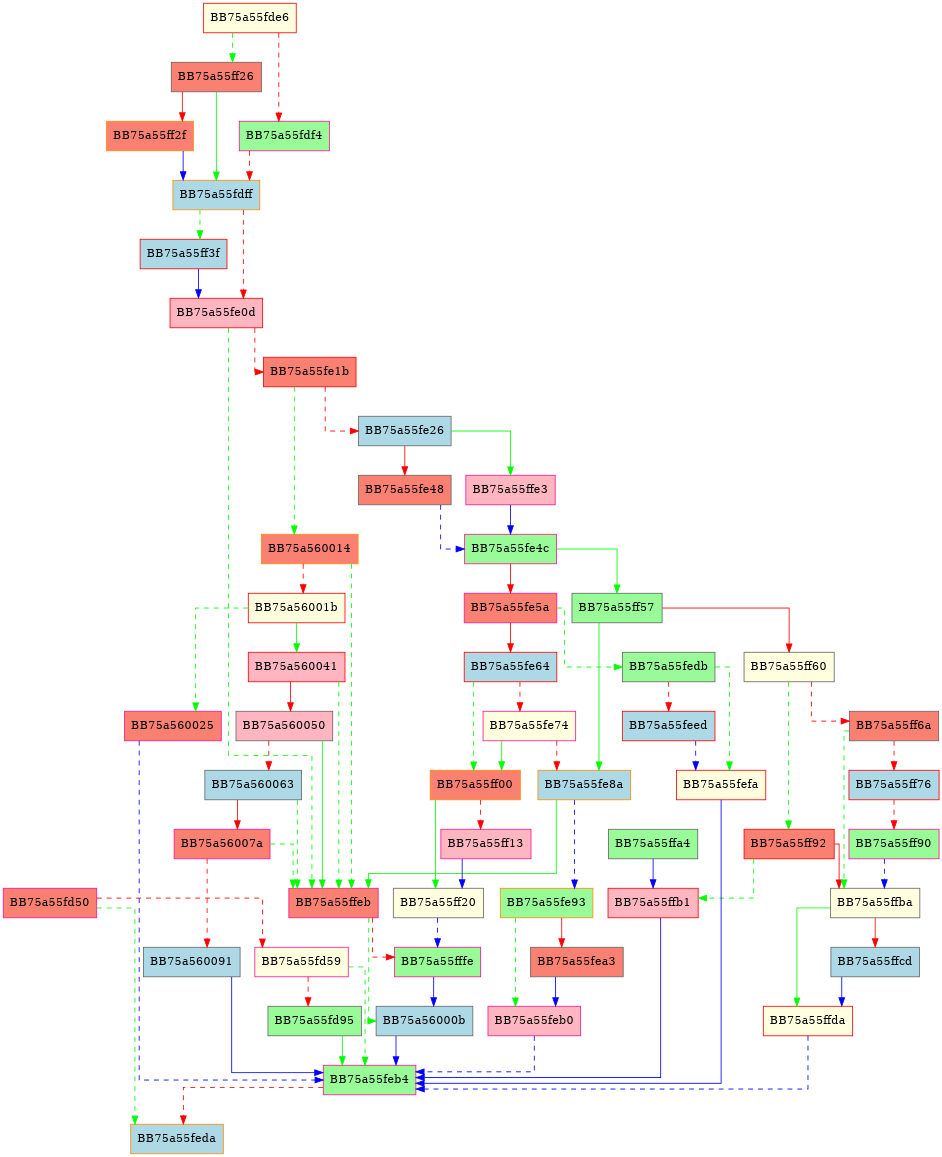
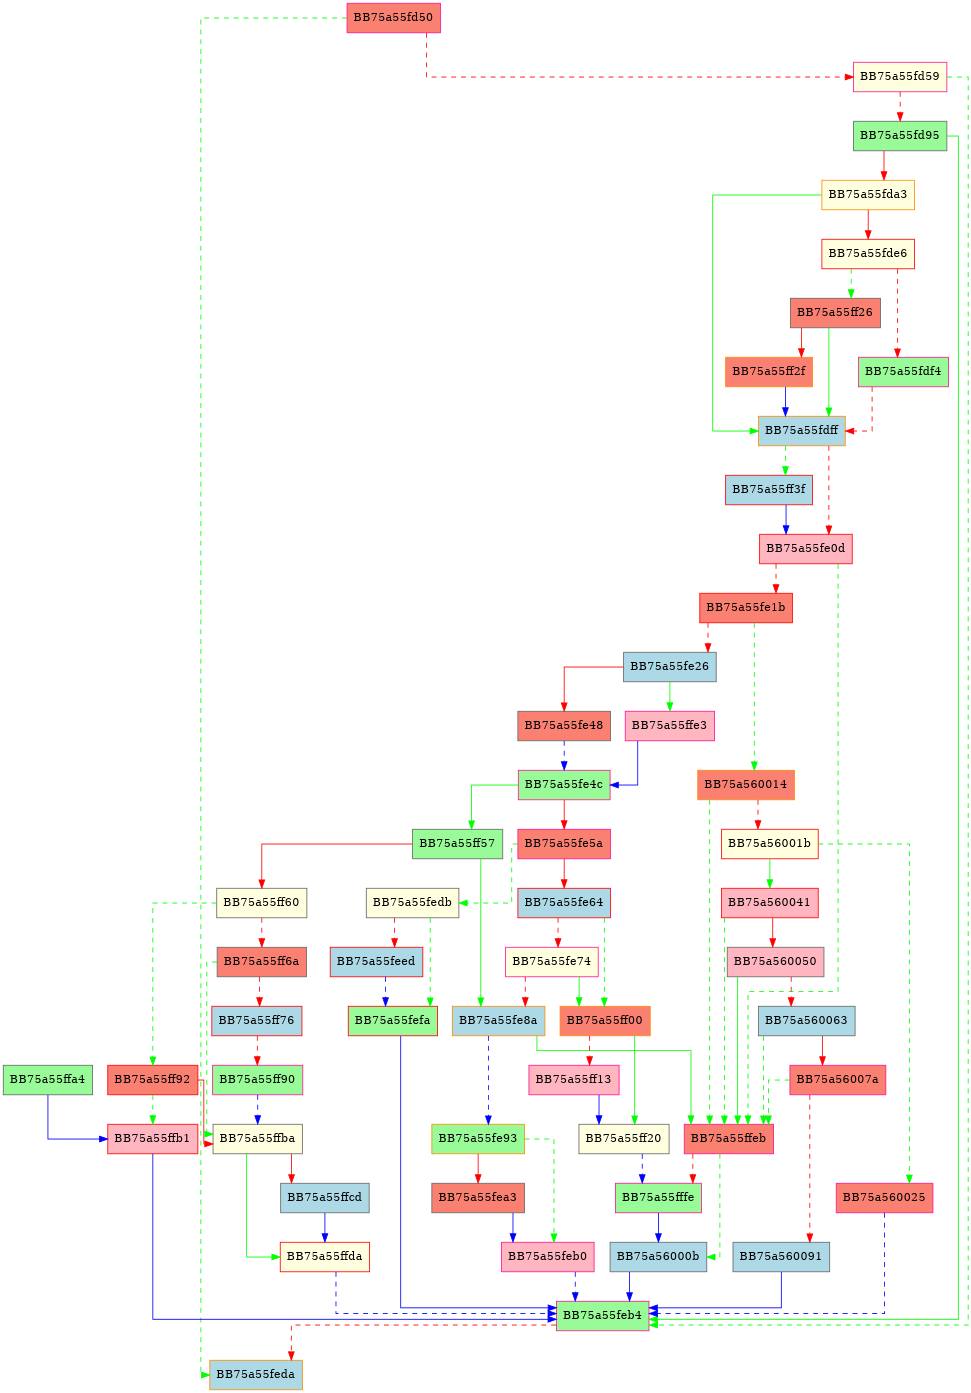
node "BB75a55fda3": added
node "BB75a55fedb": fillcolor palegreen -> lightyellow
node "BB75a55fefa": fillcolor lightyellow -> palegreen
